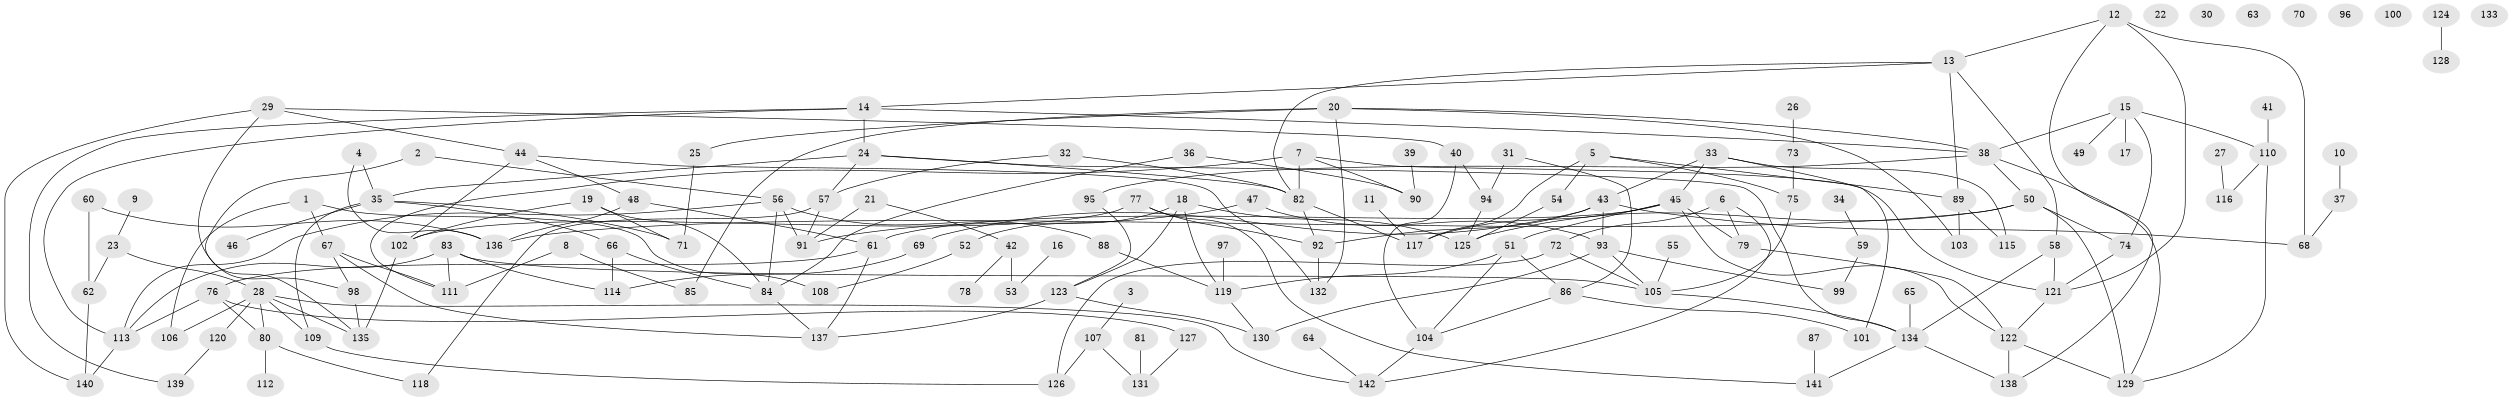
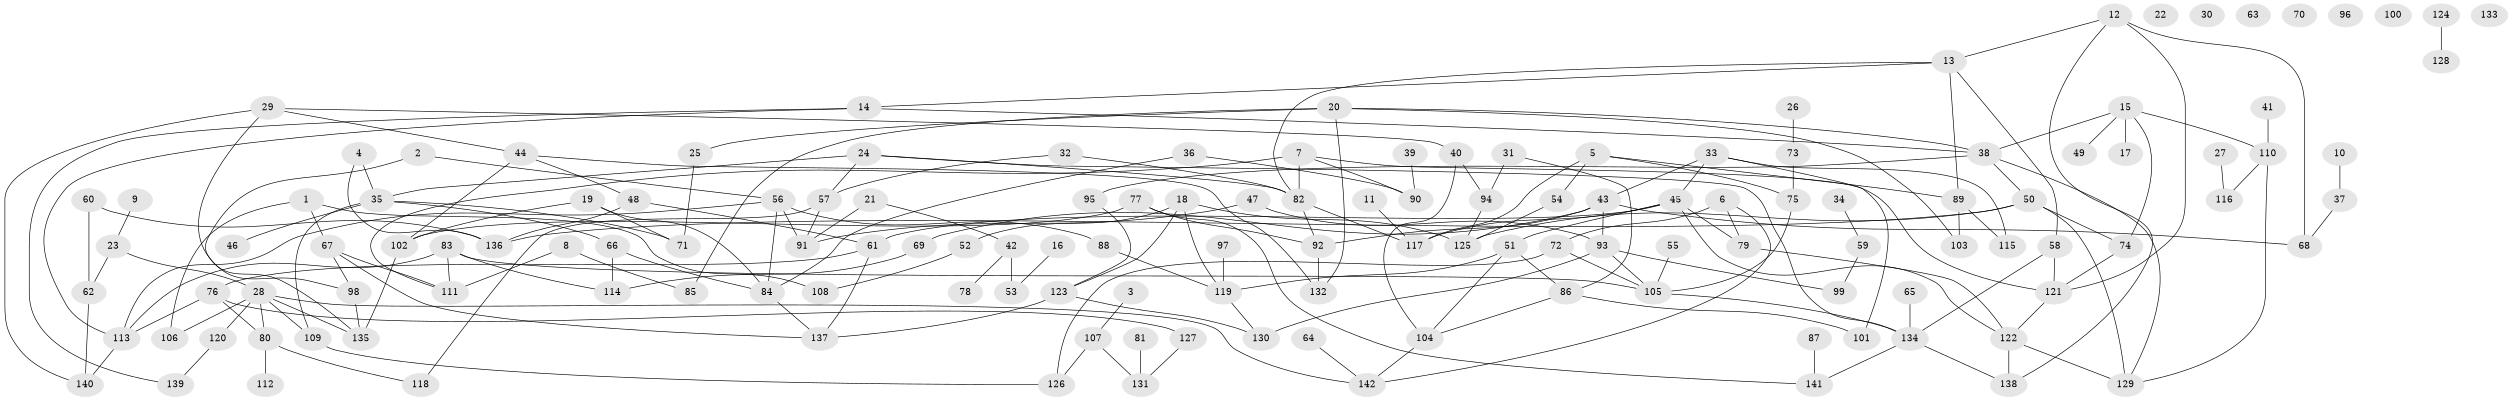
edge "14" -- "24": removed
